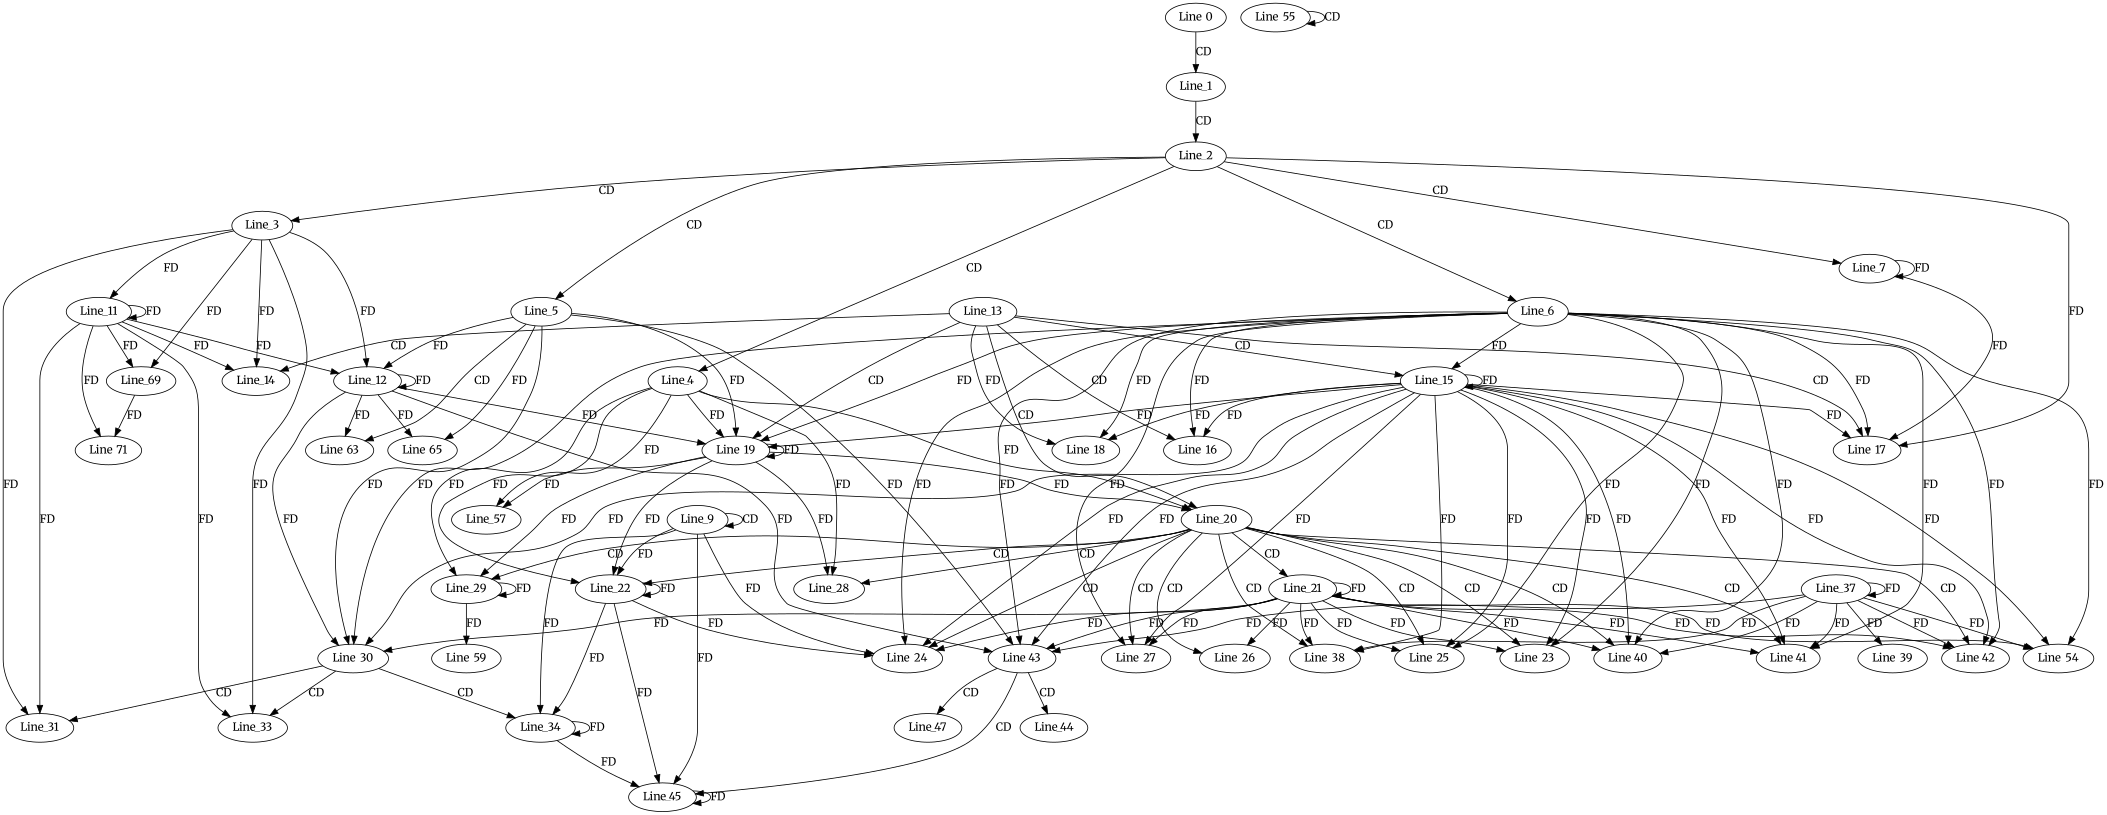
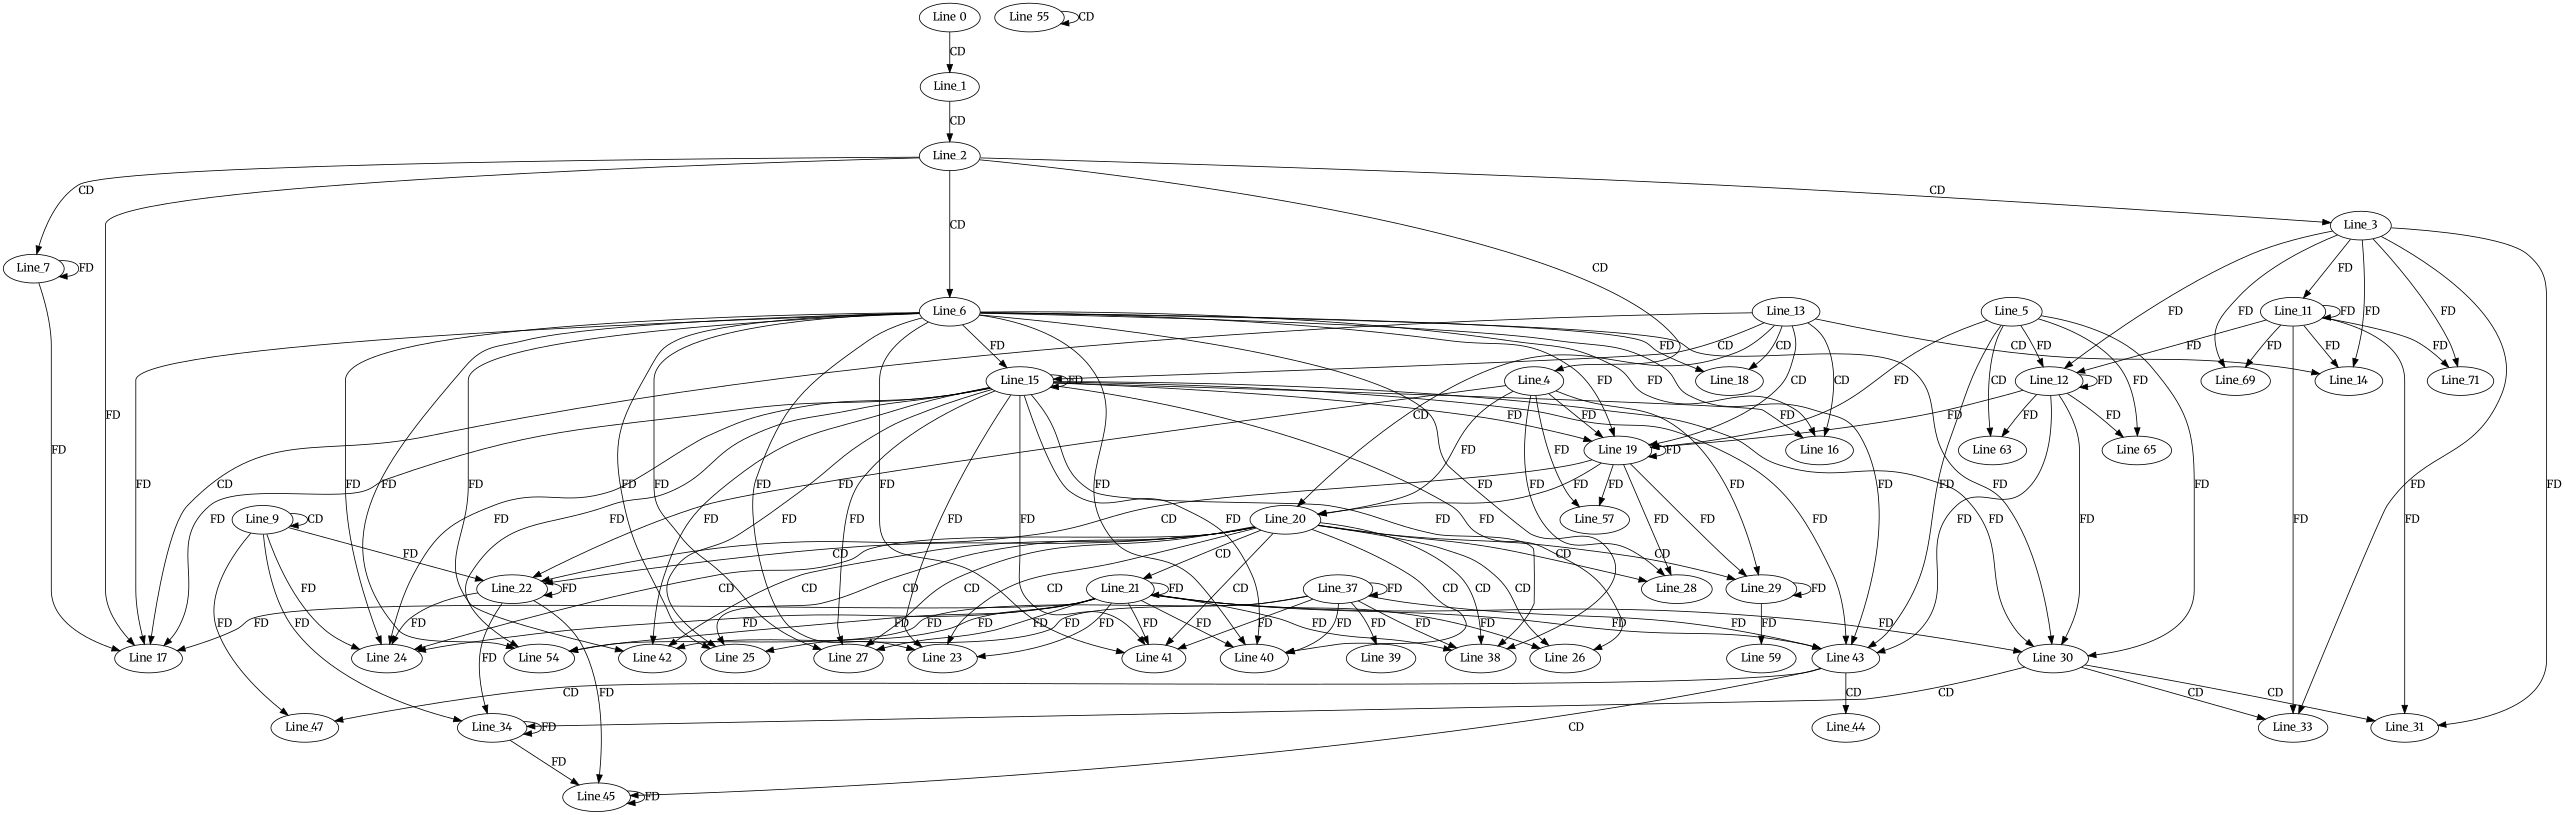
edge "Line_2" -> "Line_5": removed, label "CD"
edge "Line_6" -> "Line_38": added, label "FD"
edge "Line_13" -> "Line_18": label "FD" -> "CD"
edge "Line_15" -> "Line_18": now "Line_15" -> "Line_26"
edge "Line_69" -> "Line_71": now "Line_3" -> "Line_71"
edge "Line_19" -> "Line_22": label "FD" -> "CD"
edge "Line_21" -> "Line_42": now "Line_21" -> "Line_17"
edge "Line_9" -> "Line_45": now "Line_9" -> "Line_47"
